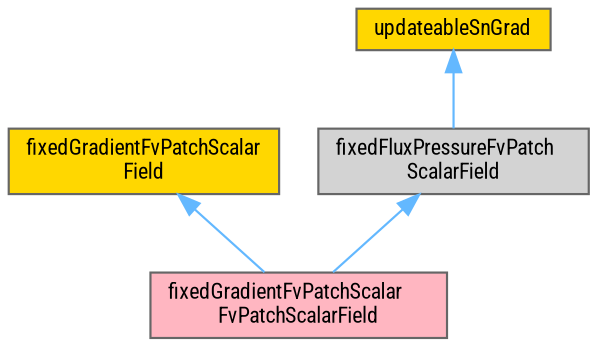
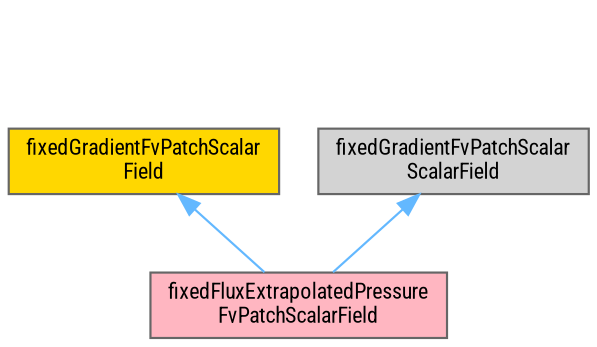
node "updateableSnGrad": removed
node "fixedFluxPressureFvPatch ScalarField": label "fixedFluxPressureFvPatch ScalarField" -> "fixedGradientFvPatchScalar ScalarField"
node "fixedGradientFvPatchScalar FvPatchScalarField": label "fixedGradientFvPatchScalar FvPatchScalarField" -> "fixedFluxExtrapolatedPressure FvPatchScalarField"
